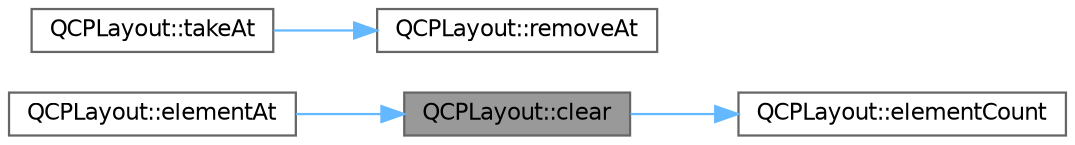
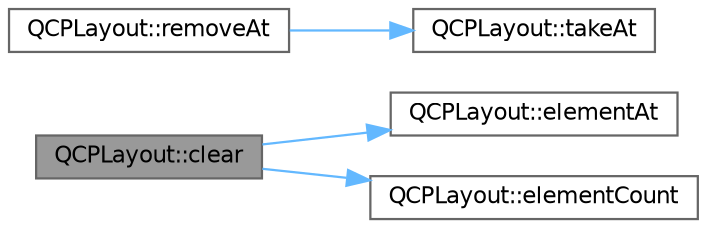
edge "QCPLayout::takeAt" -> "QCPLayout::removeAt": reversed
edge "QCPLayout::elementAt" -> "QCPLayout::clear": reversed
